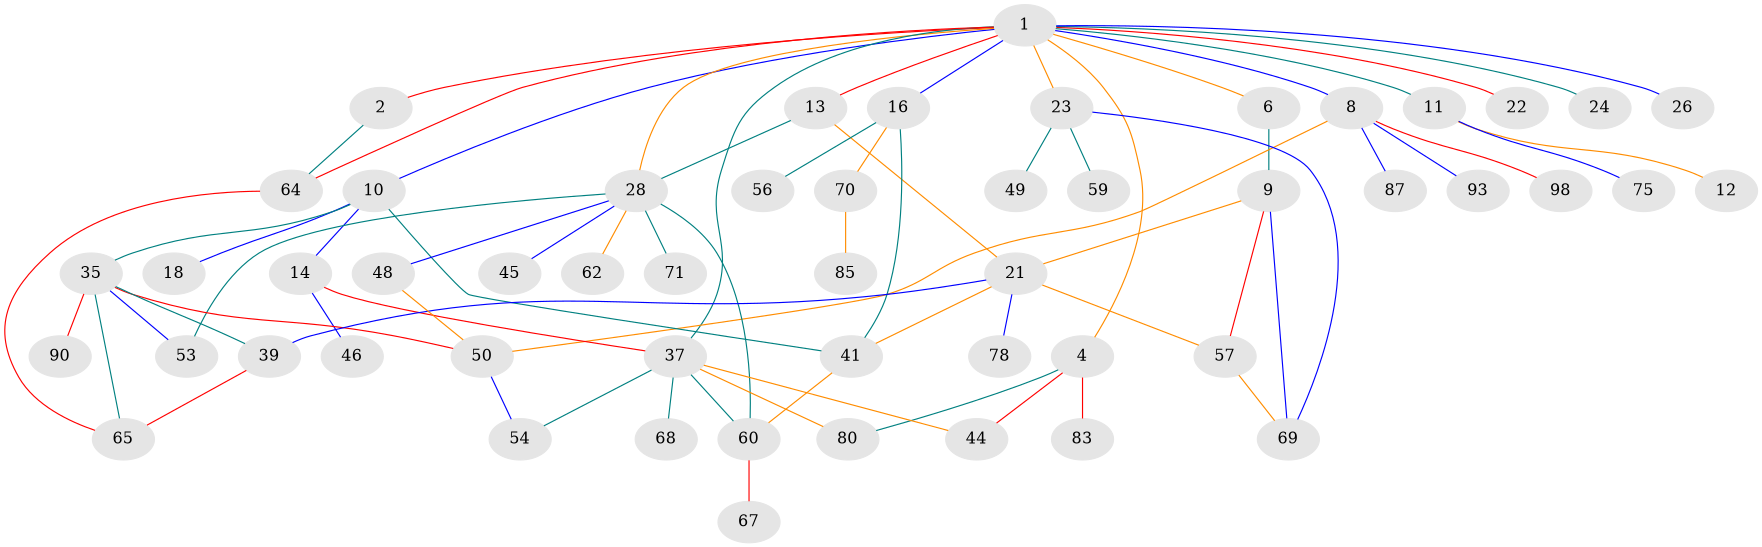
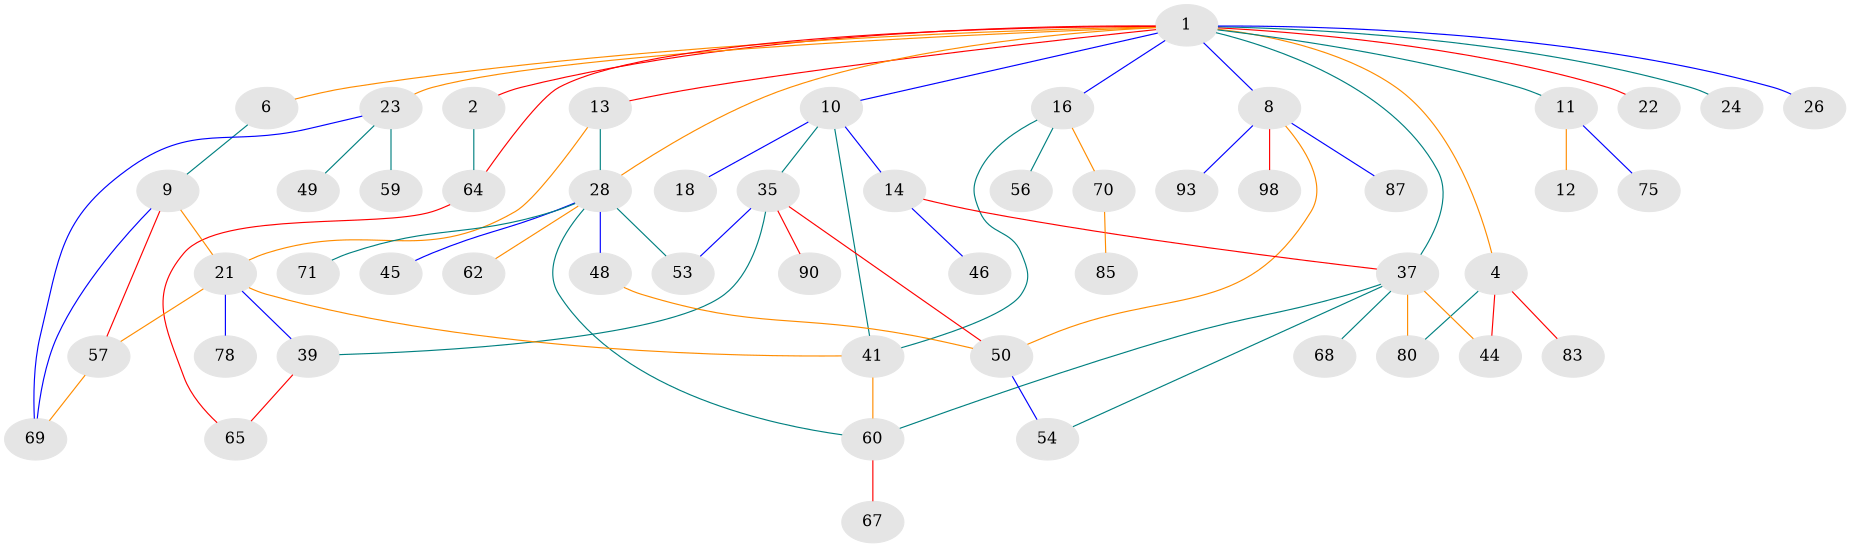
edge "35" -- "65": removed
